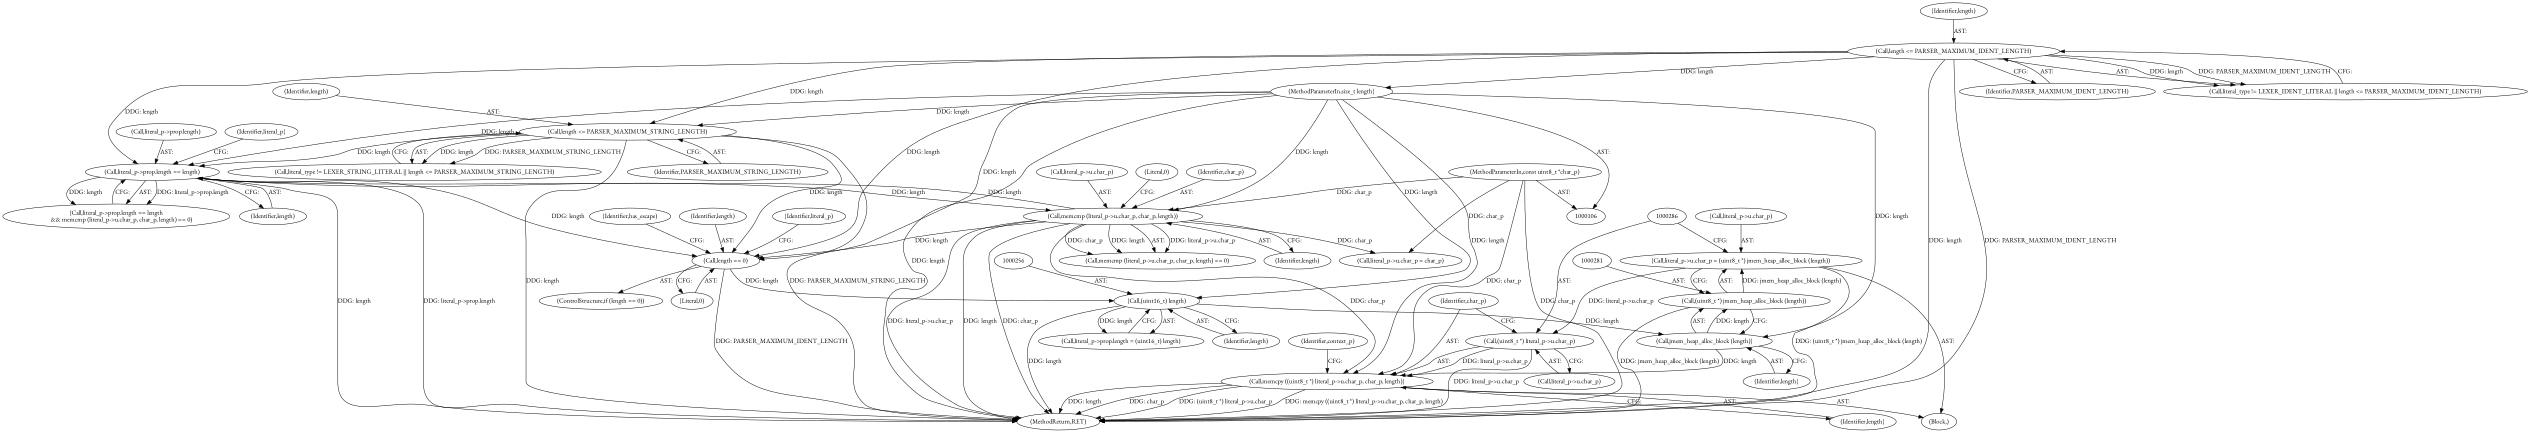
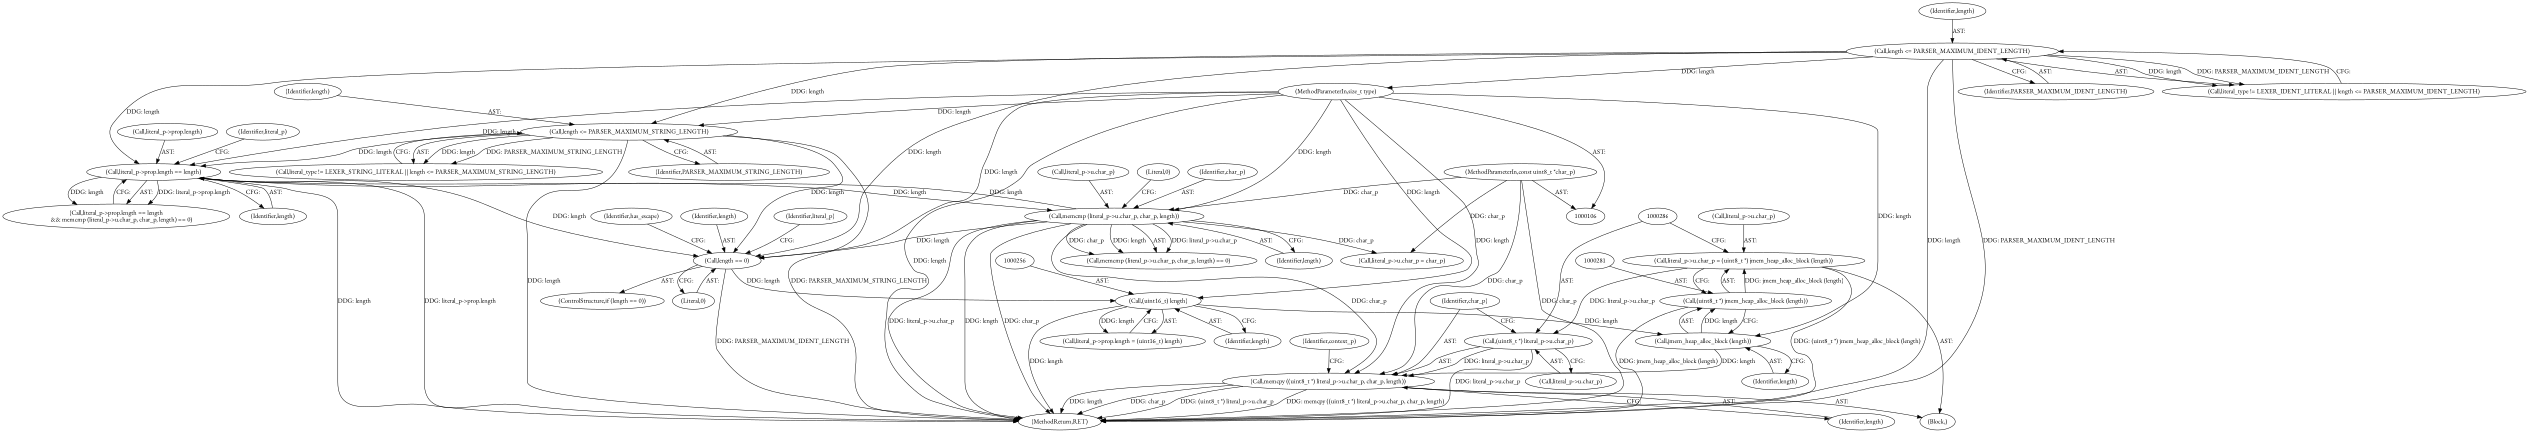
node "(MethodParameterIn,size_t length)": label "(MethodParameterIn,size_t length)" -> "(MethodParameterIn,size_t type)"
